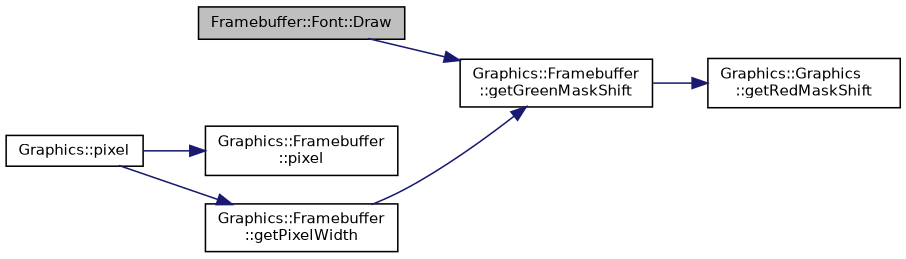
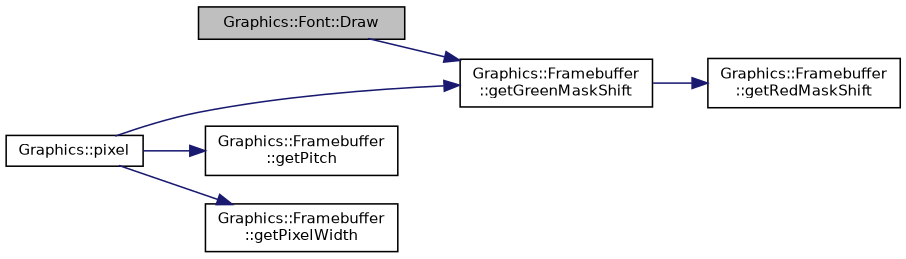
node "Framebuffer::Font::Draw": label "Framebuffer::Font::Draw" -> "Graphics::Font::Draw"
node "Graphics::Graphics ::getRedMaskShift": label "Graphics::Graphics ::getRedMaskShift" -> "Graphics::Framebuffer ::getRedMaskShift"
node "Graphics::Framebuffer ::pixel": label "Graphics::Framebuffer ::pixel" -> "Graphics::Framebuffer ::getPitch"
edge "Graphics::Framebuffer ::getPixelWidth" -> "Graphics::Framebuffer ::getGreenMaskShift": now "Graphics::pixel" -> "Graphics::Framebuffer ::getGreenMaskShift"
